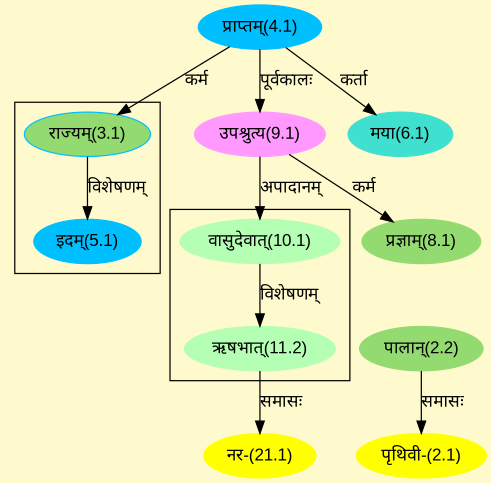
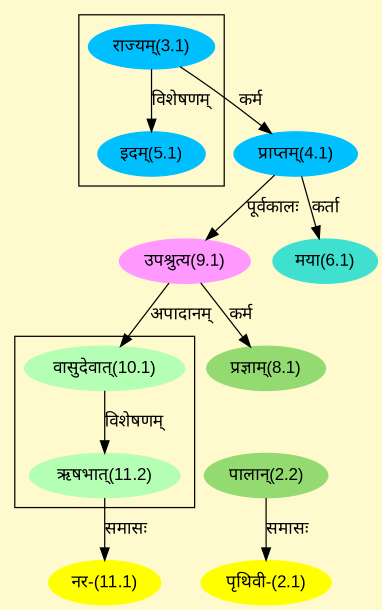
edge "प्राप्तम्(4.1)" -> "राज्यम्(3.1)": reversed
node "राज्यम्(3.1)": fillcolor #93db70 -> #00bfff
node "नर-(21.1)": label "नर-(21.1)" -> "नर-(11.1)"
